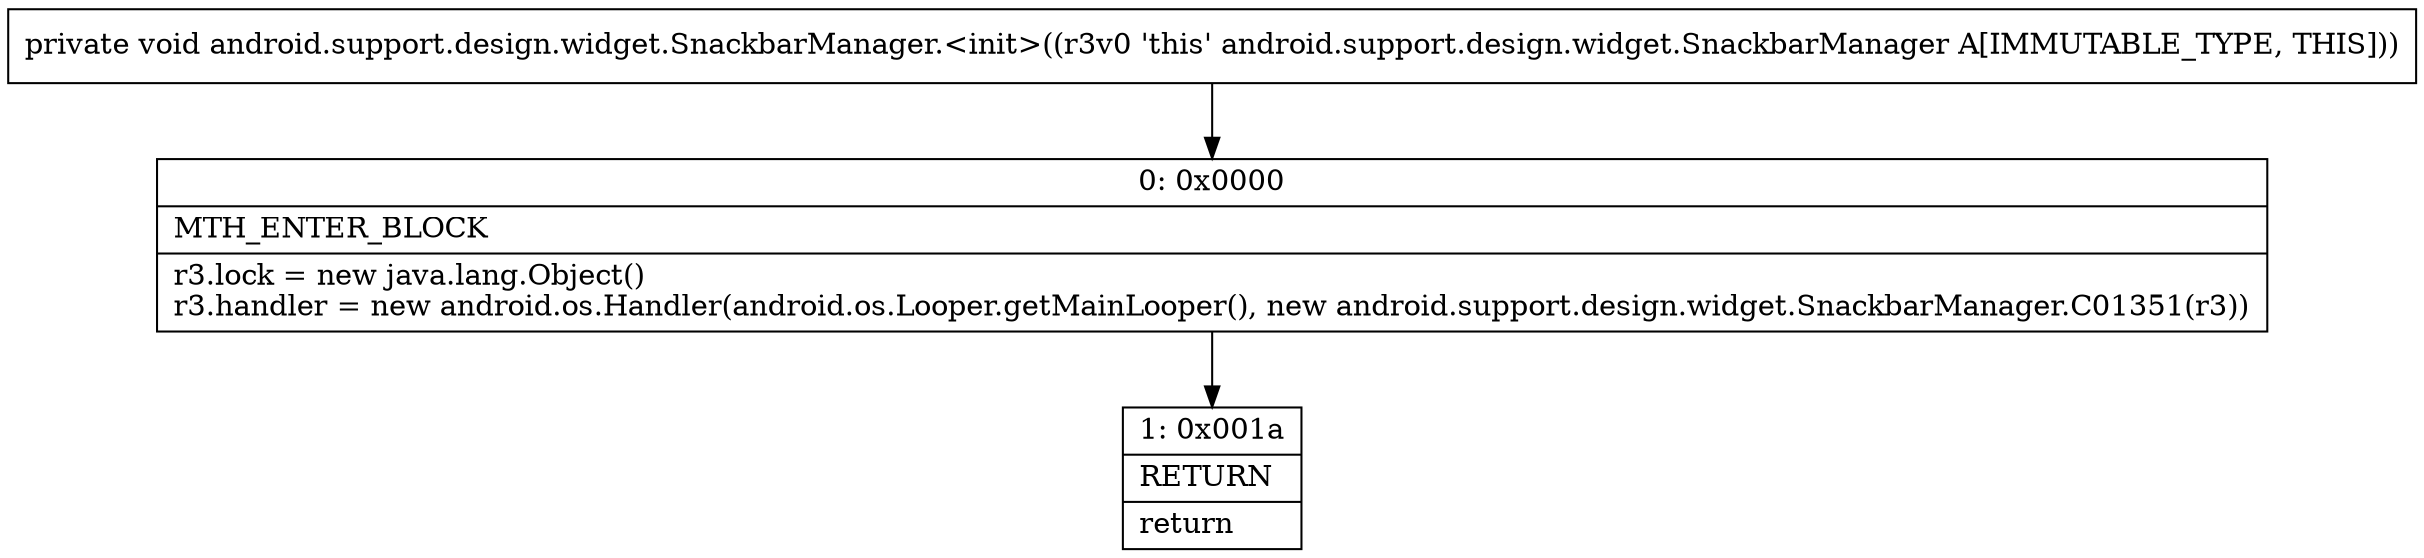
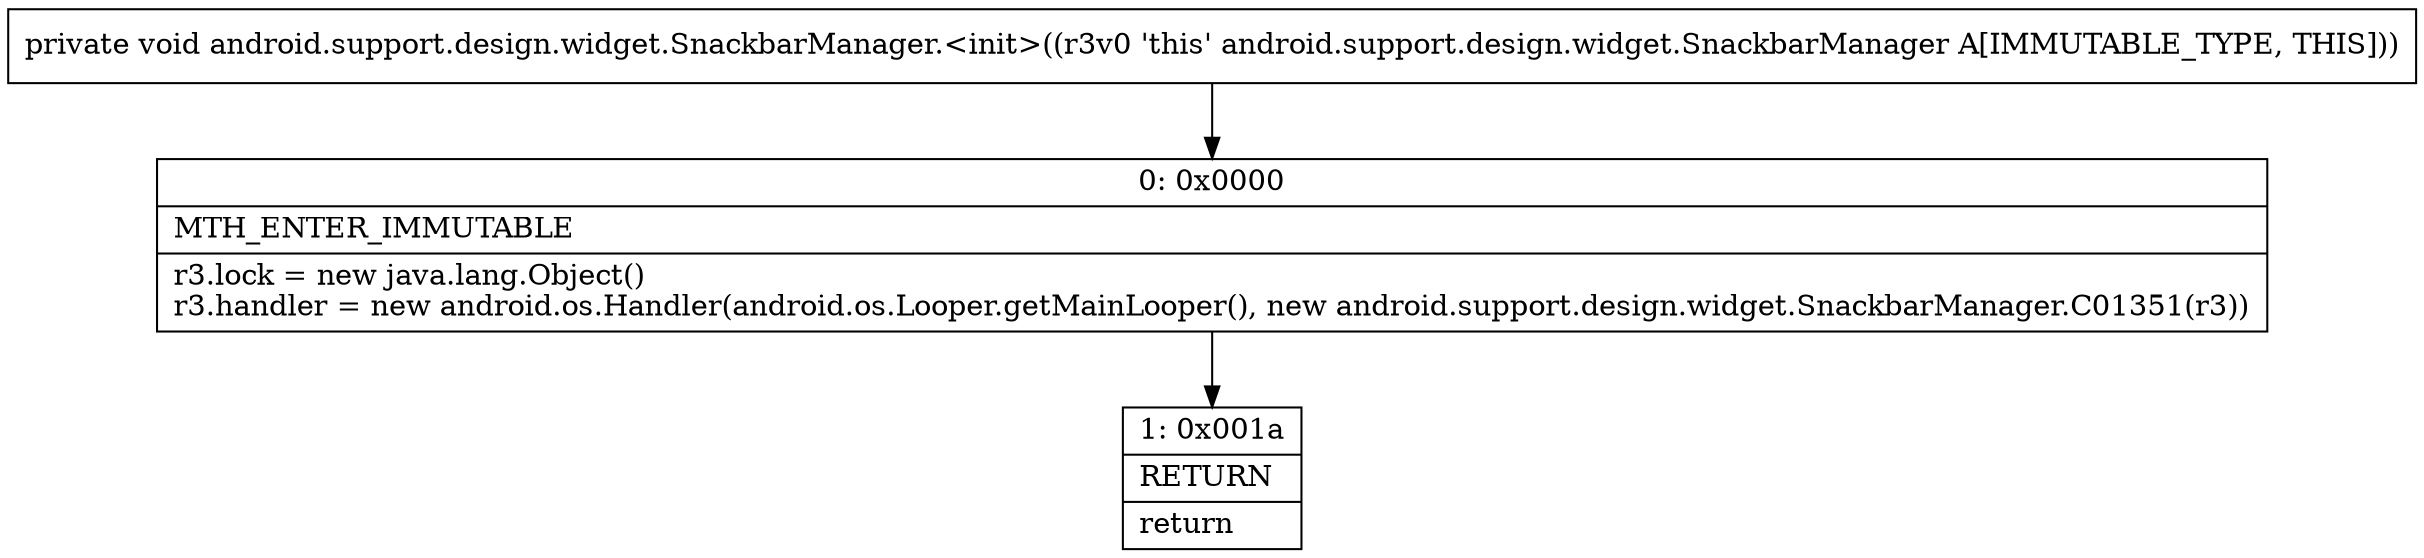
node "0: 0x0000": text "MTH_ENTER_BLOCK" -> "MTH_ENTER_IMMUTABLE"
